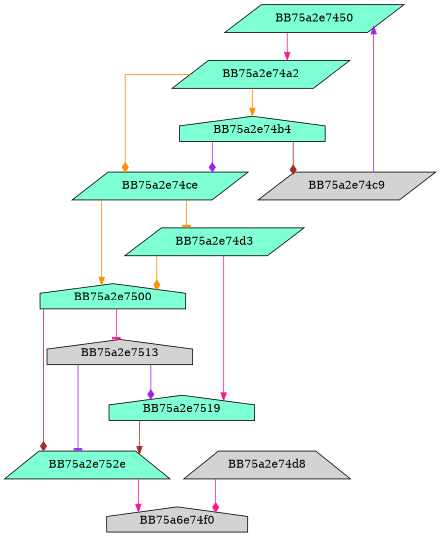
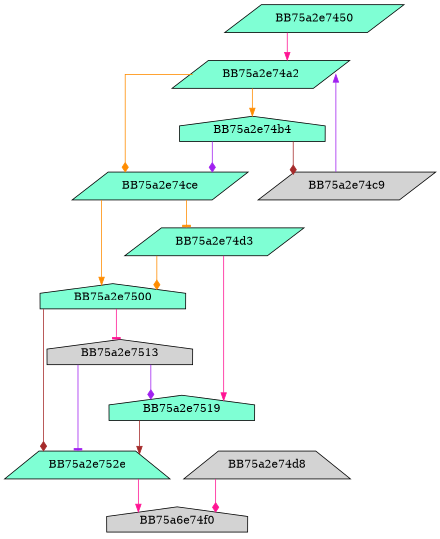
edge "BB75a2e74c9" -> "BB75a2e7450": now "BB75a2e74c9" -> "BB75a2e74a2"
